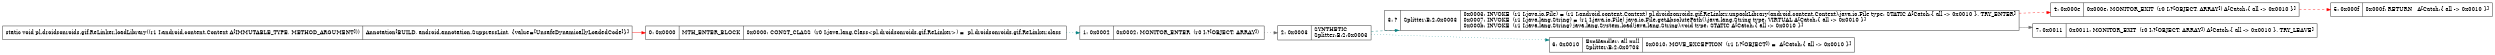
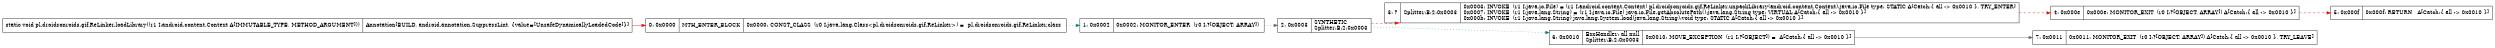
edge "3: ?" -> "7: 0x0011": now "6: 0x0010" -> "7: 0x0011"
edge "2: 0x0003" -> "3: ?": color teal -> red
node "6: 0x0010": text "Splitter:B:2:0x0703" -> "Splitter:B:2:0x0003"
